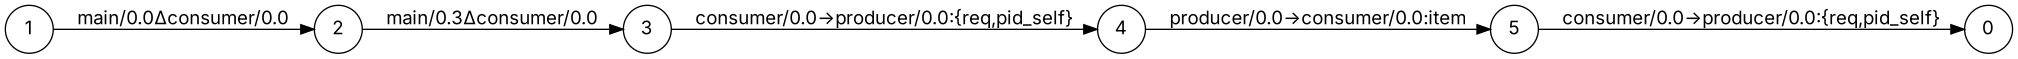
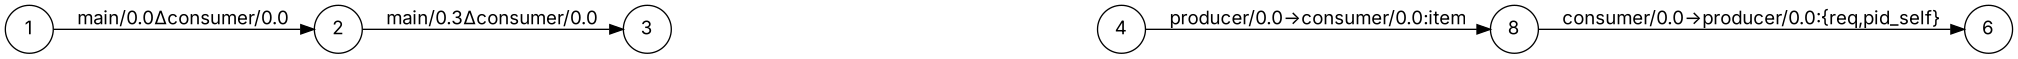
edge "3" -> "4": removed, label "consumer/0.0→producer/0.0:{req,pid_self}"
node "5": label "5" -> "8"
node "0": label "0" -> "6"
